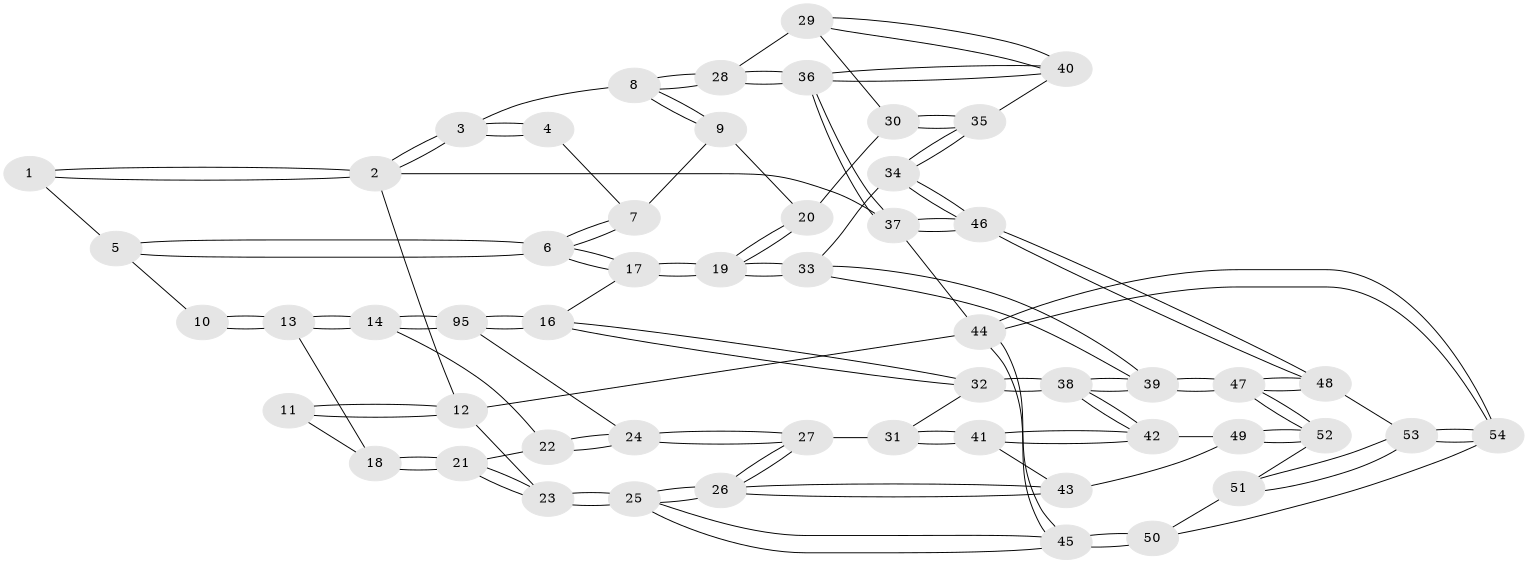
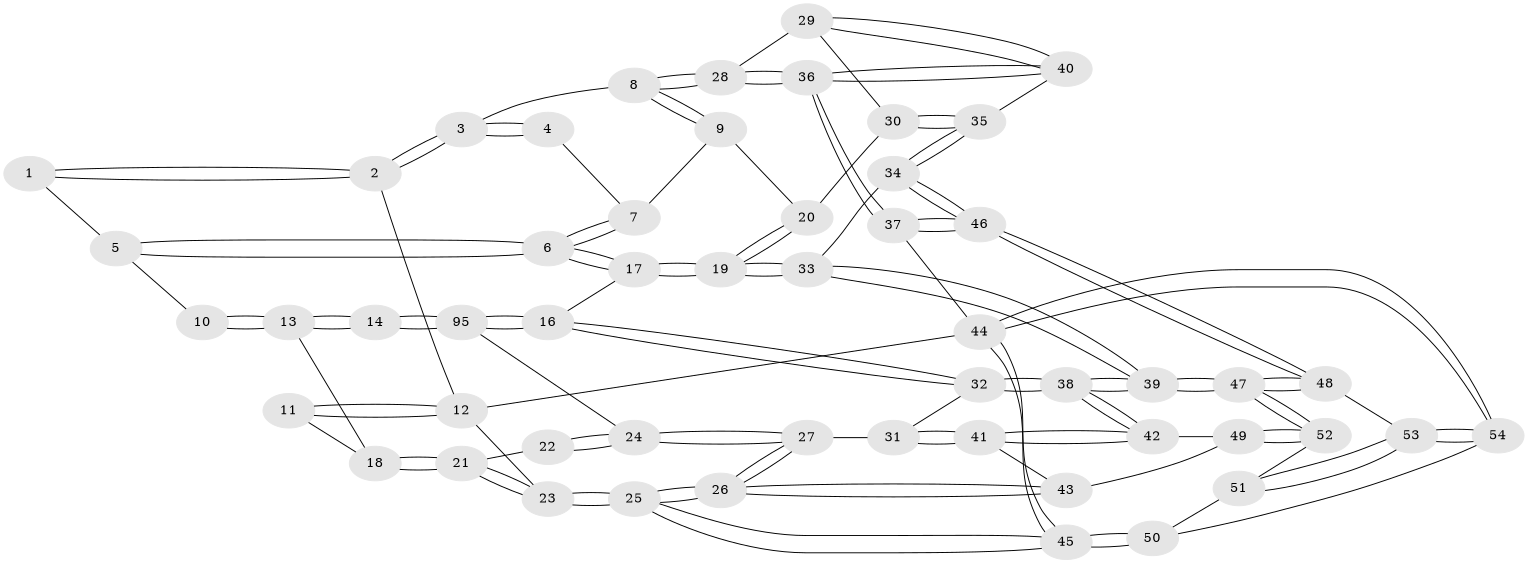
edge "2" -- "37": removed
edge "14" -- "22": removed
